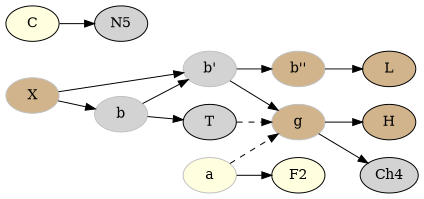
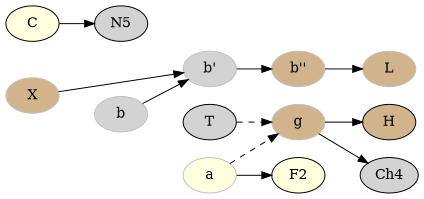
node "L": color black -> grey
edge "b'" -> "g": removed
edge "X" -> "b": removed
edge "b" -> "T": removed
